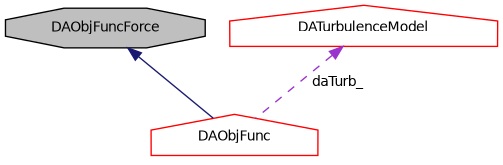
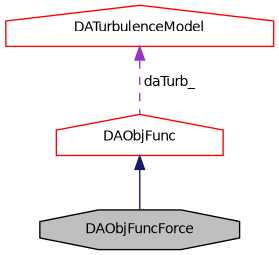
edge "DAObjFunc" -> "DAObjFuncForce": reversed
